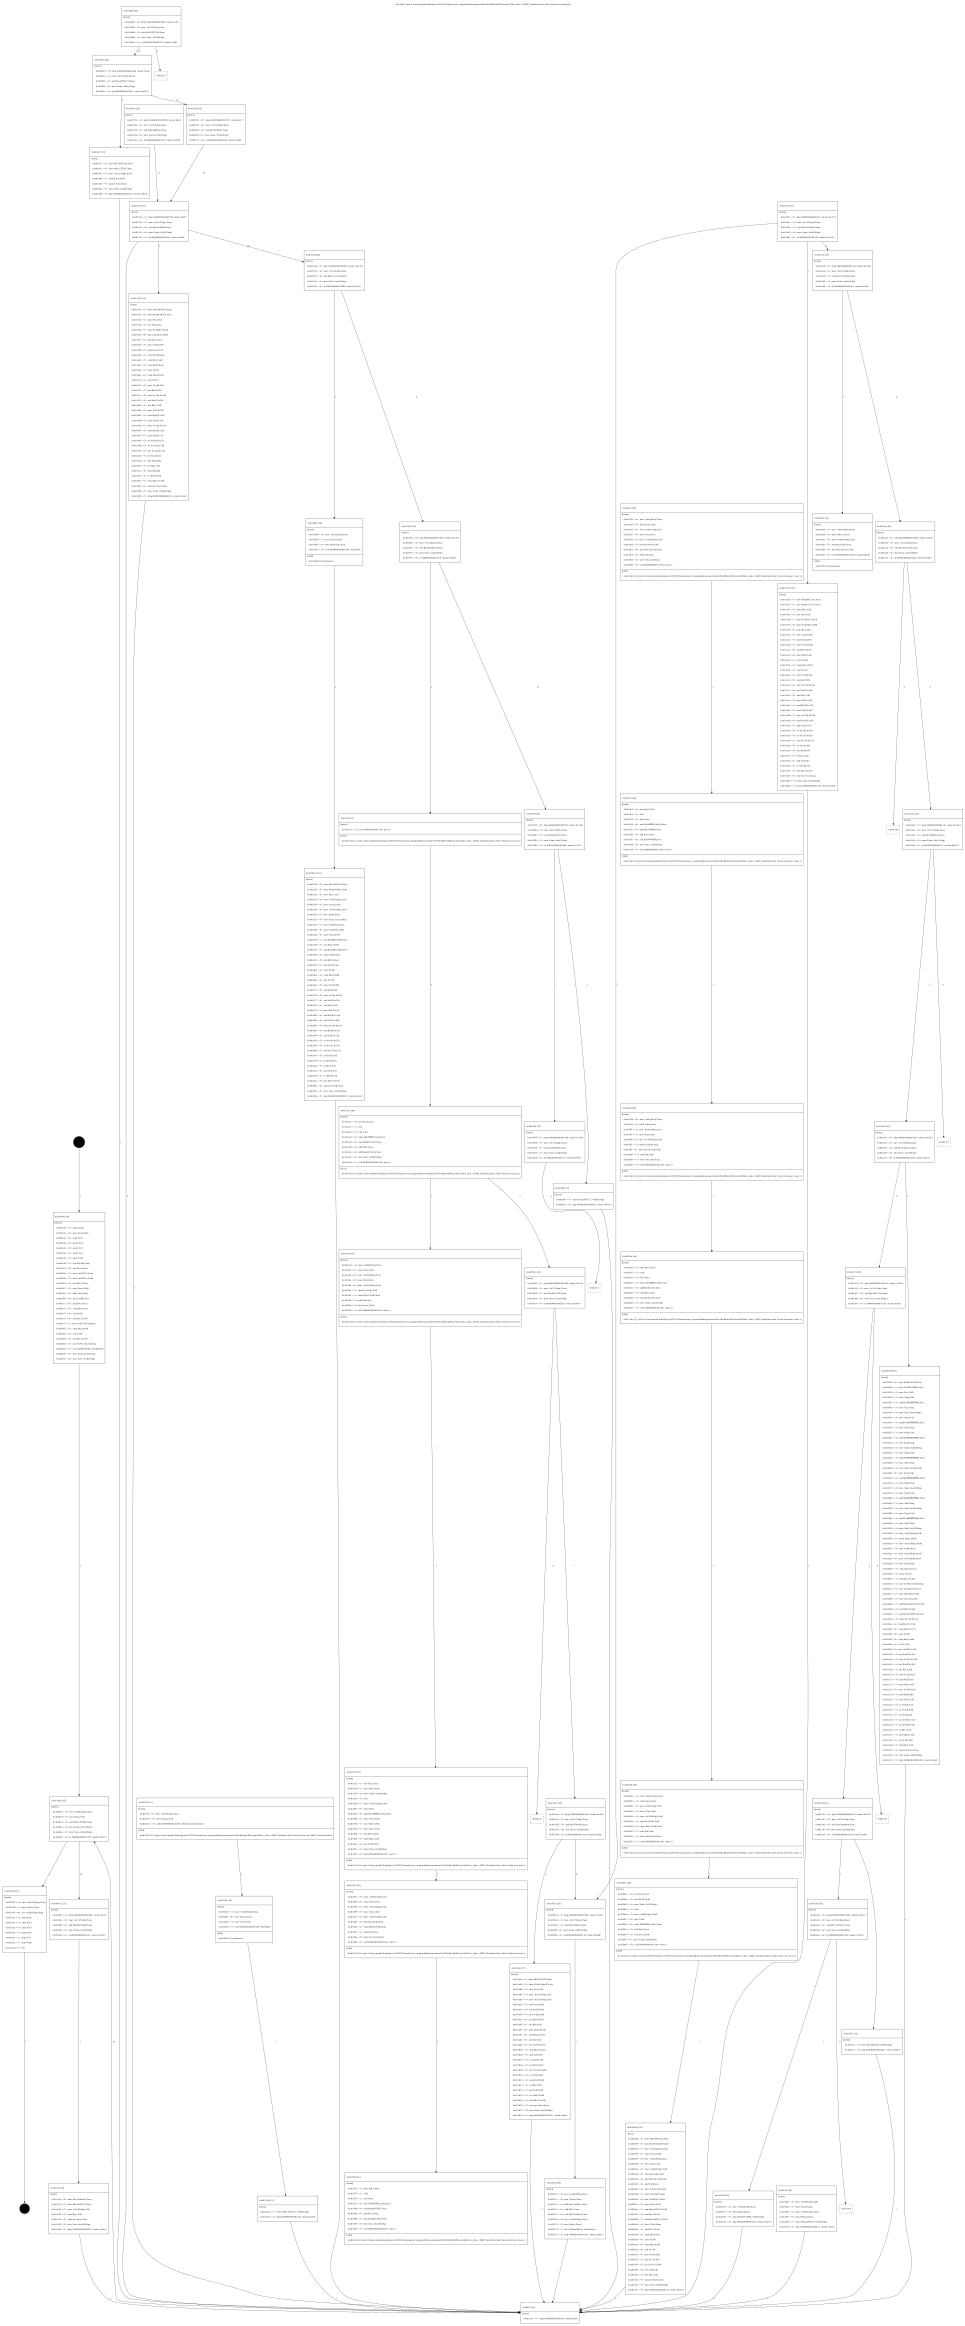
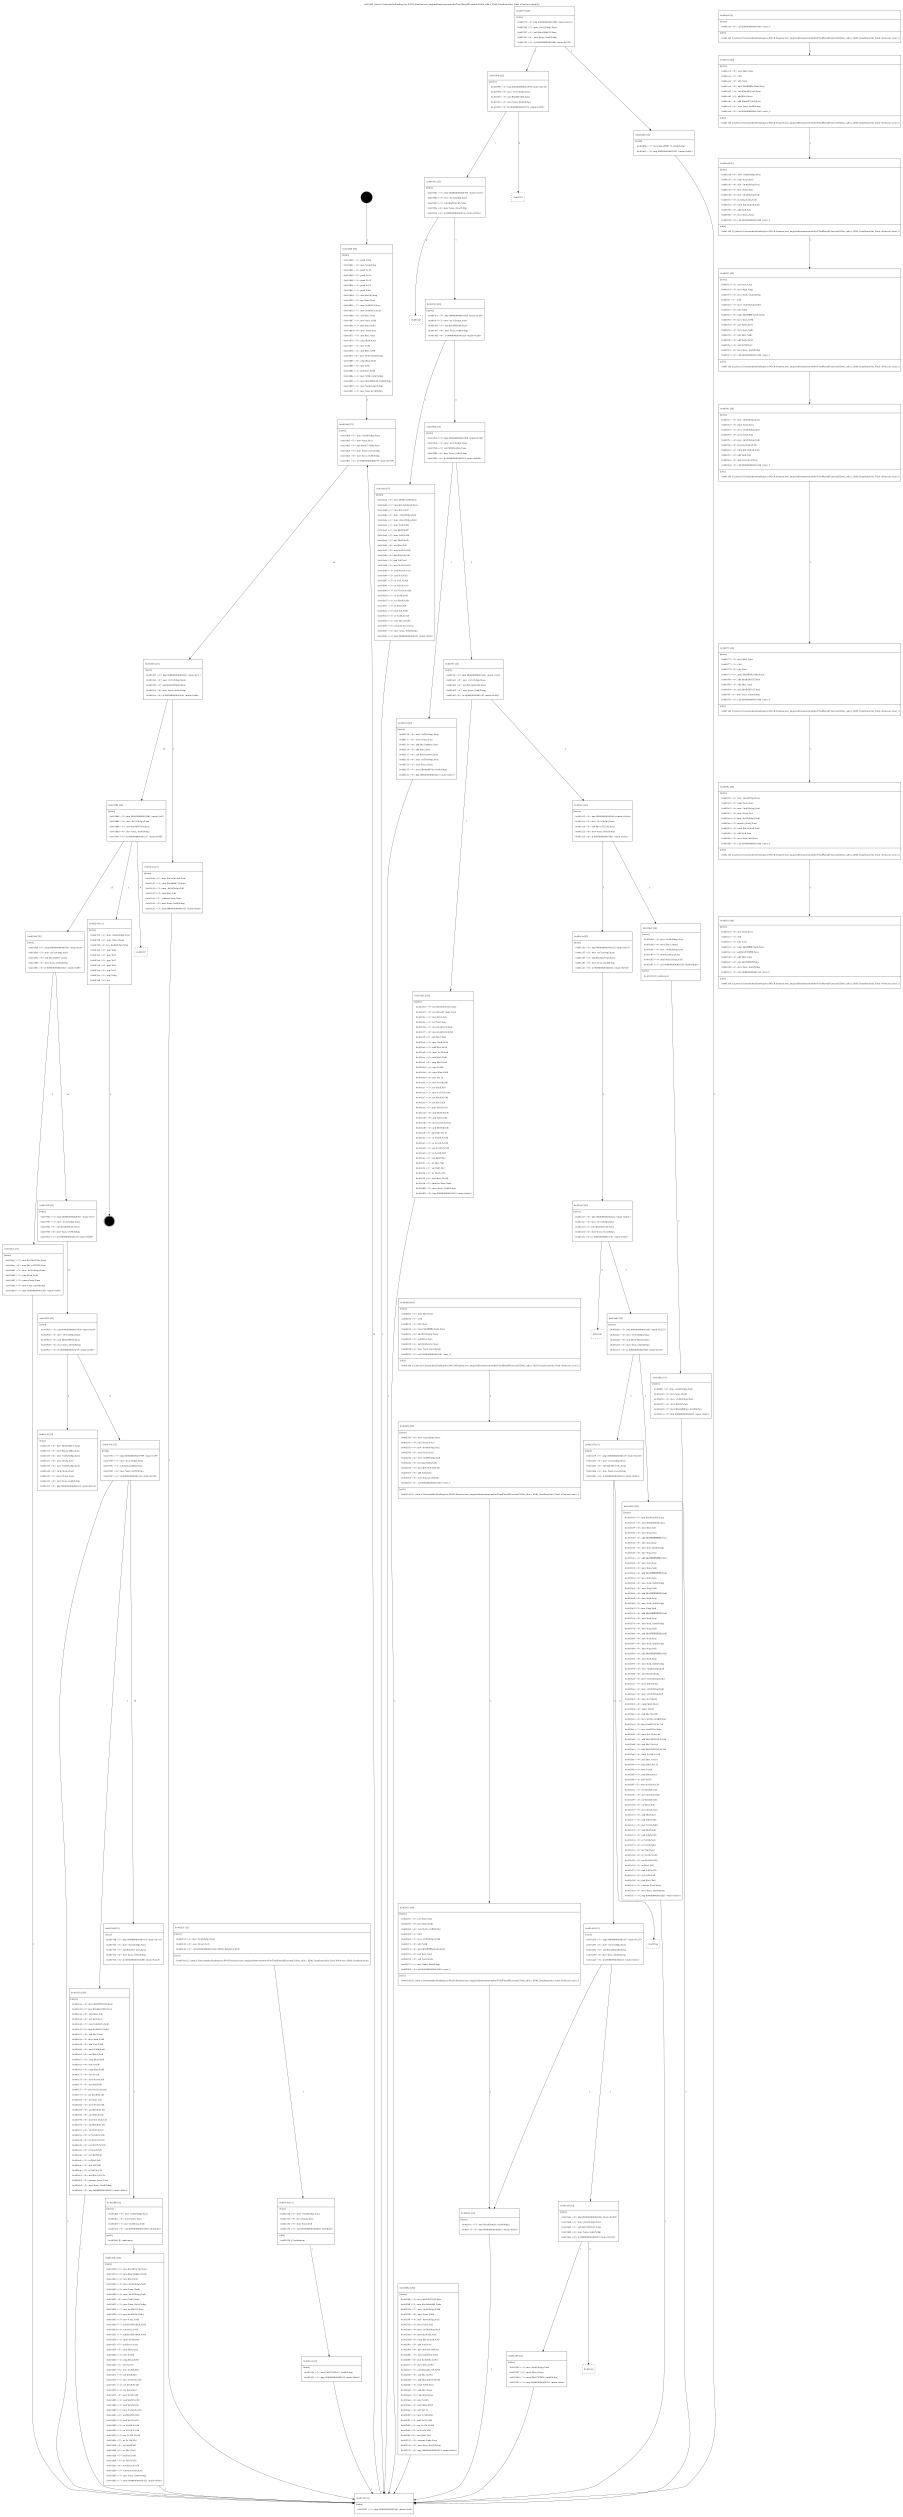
edge "0x401902 [25]" -> "0x401934 [25]": now "0x401902 [25]" -> "0x40191b [25]"
node "0x401966 [25]": removed
edge "0x401f72 [40]" -> "0x401f9a [38]": added, label "1"
edge "0x4018b7 [25]" -> "0x4018d0 [25]": added, label "15"
node "0x402166": removed
edge "0x4019fc [25]" -> "0x4019e3 [25]": reversed
node "0x401fe8 [38]": removed
edge "0x401de2 [26]" -> "0x401dfc [29]": added, label "1"
edge "0x401ec5 [40]" -> "0x4019b1 [25]": now "0x401998 [25]" -> "0x4019b1 [25]"
node "0x401e19 [33]": added
edge "0x4018a0 [23]" -> "0x402199 [21]": now "0x4018d0 [25]" -> "0x402199 [21]"
edge "0x40205c [46]" -> "0x40208a [130]": now "0x40205c [46]" -> "0x40210c [12]"
